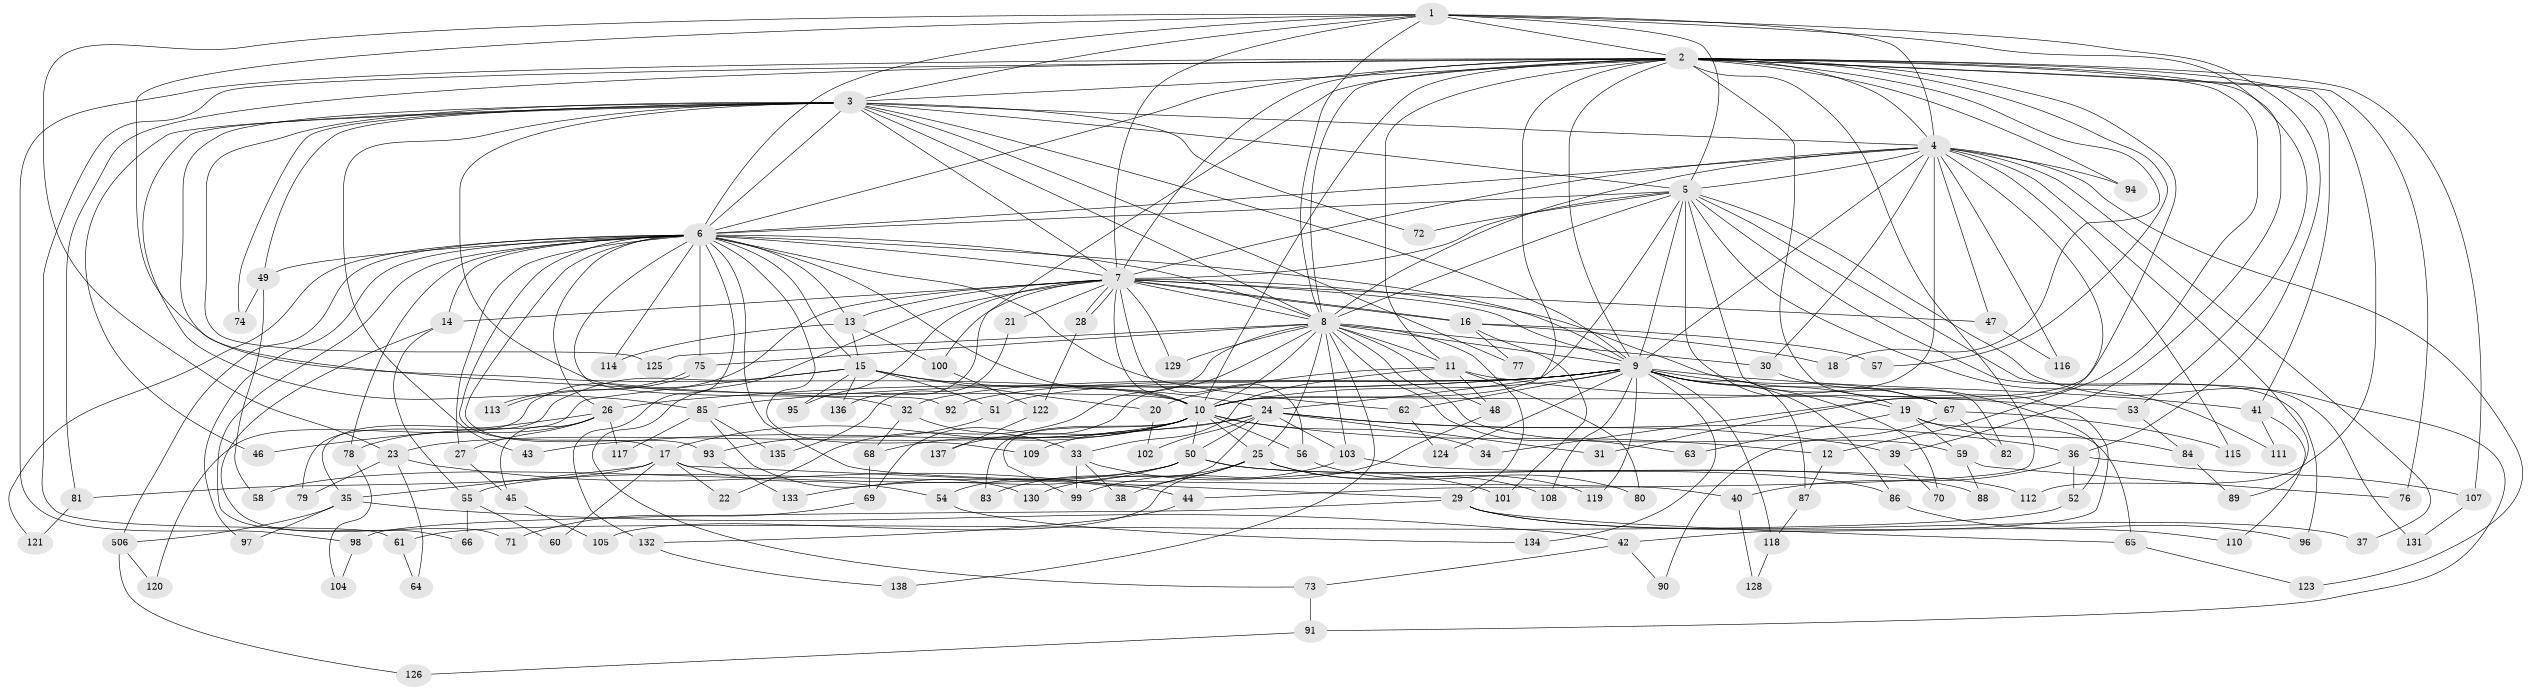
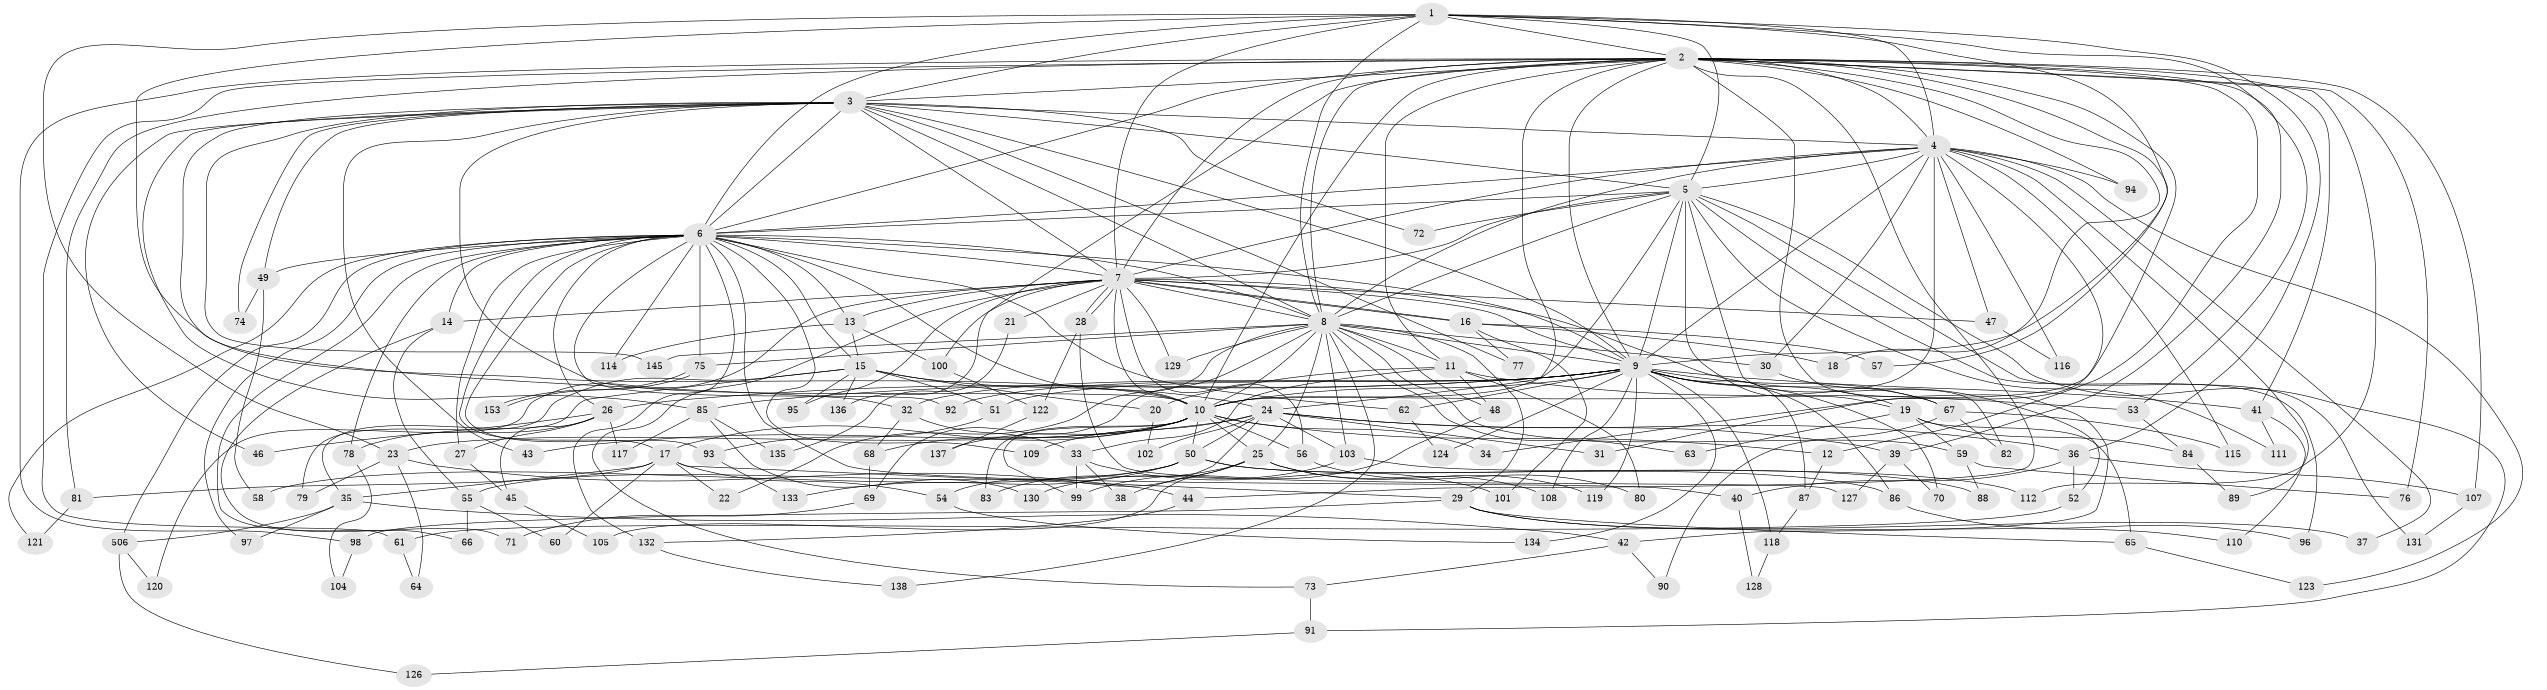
edge "1" -- "9": added
node "125": label "125" -> "145"
node "113": label "113" -> "153"
node "127": added
